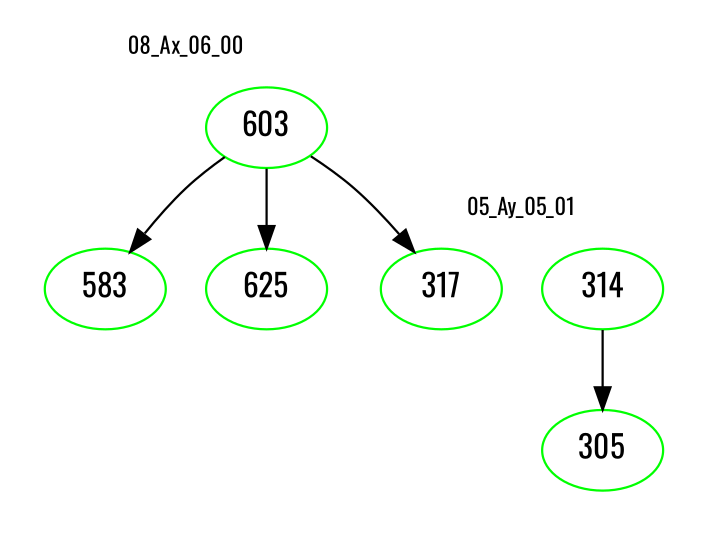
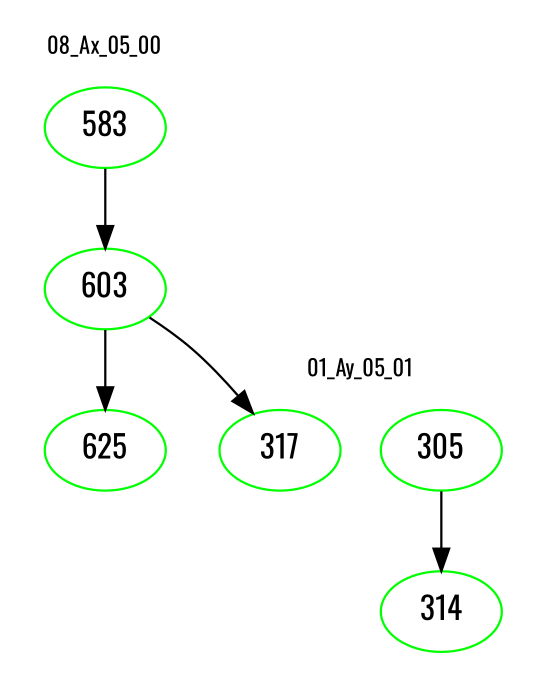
cluster "08_Ax_06_00": label "08_Ax_06_00" -> "08_Ax_05_00"
edge "603" -> "583": reversed
cluster "05_Ay_05_01": label "05_Ay_05_01" -> "01_Ay_05_01"
edge "314" -> "305": reversed
